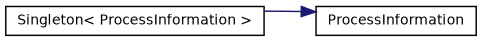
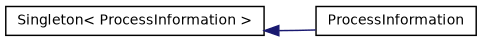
edge "Singleton< ProcessInformation >" -> "ProcessInformation": reversed
